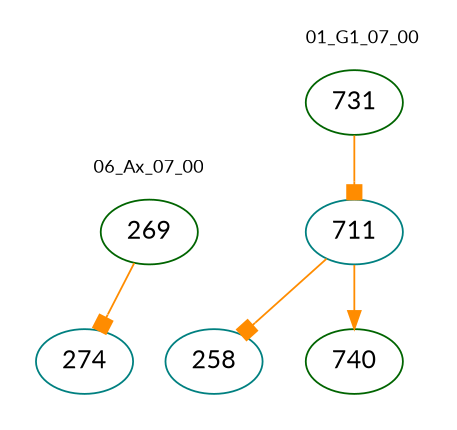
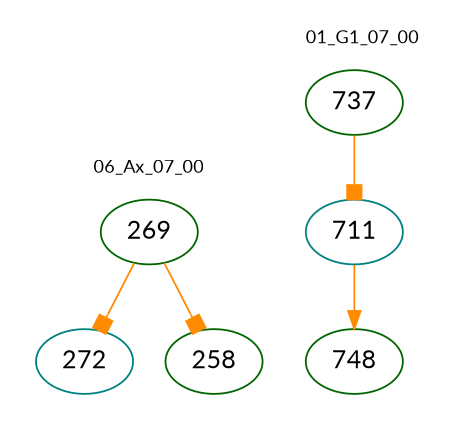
node "731": label "731" -> "737"
edge "711" -> "258": now "269" -> "258"
node "274": label "274" -> "272"
node "258": color teal -> darkgreen
node "740": label "740" -> "748"
